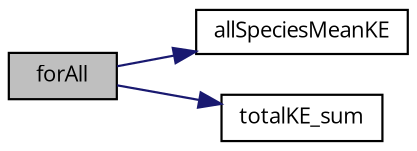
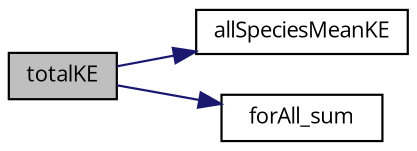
node "forAll": label "forAll" -> "totalKE"
node "totalKE_sum": label "totalKE_sum" -> "forAll_sum"
